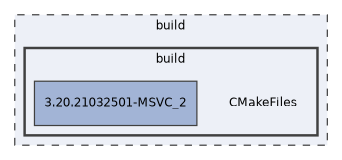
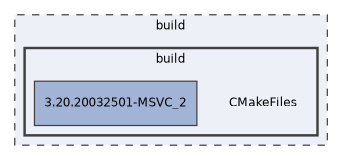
node "3.20.21032501-MSVC_2": label "3.20.21032501-MSVC_2" -> "3.20.20032501-MSVC_2"
